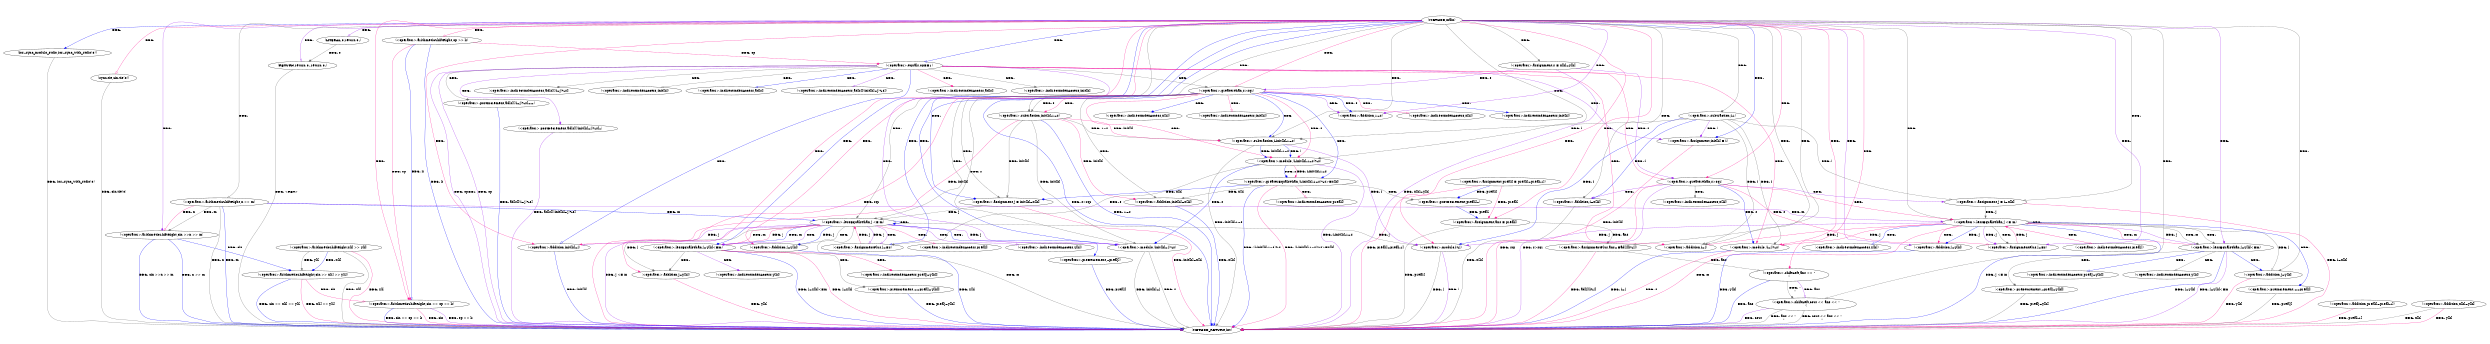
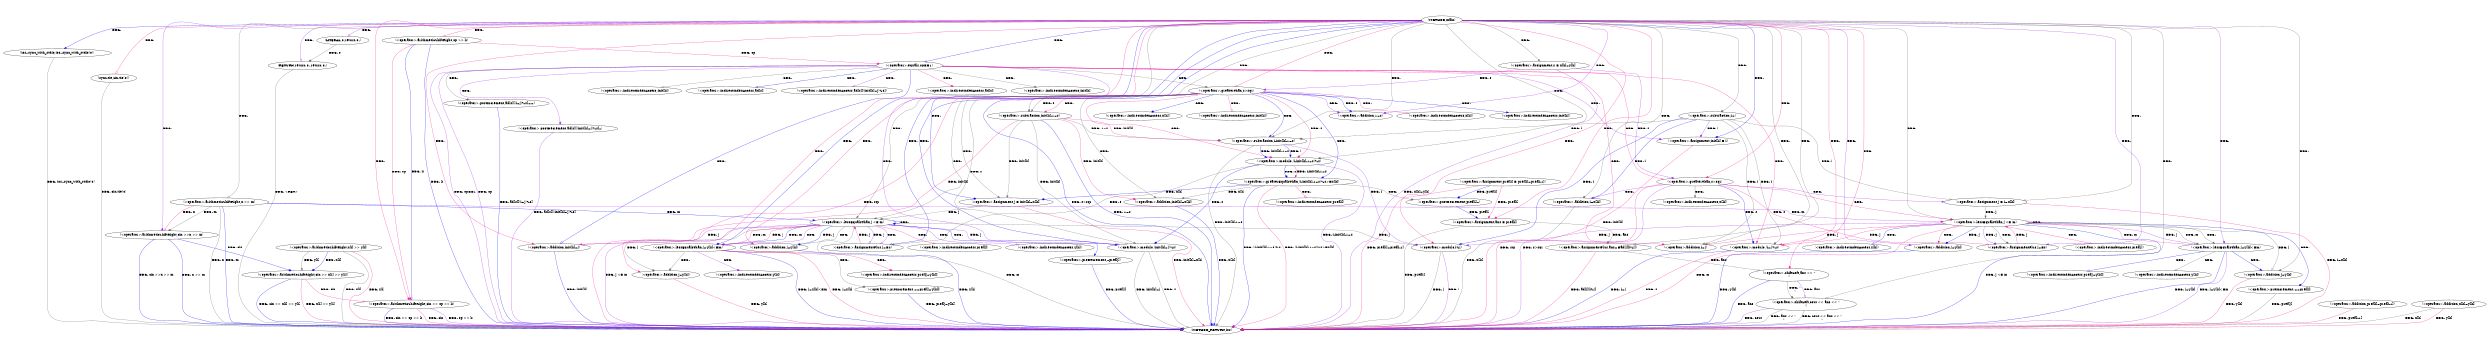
node "(ios::sync_modulo_stdio,ios::sync_with_stdio(0))": label "(ios::sync_modulo_stdio,ios::sync_with_stdio(0))" -> "(ios::sync_with_stdio,ios::sync_with_stdio(0))"
node "(<operator>.indirectIndexAccess,ad[s][(i+j)%s])": removed
node "(<operator>.preDecrement,--pref[j+y[k]])": removed
node "(METHOD_RETURN,int)": label "(METHOD_RETURN,int)" -> "(METHOD_RETURN,ios)"
